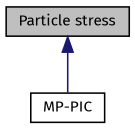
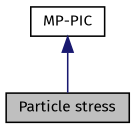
edge "MP-PIC" -> "Particle stress": reversed
